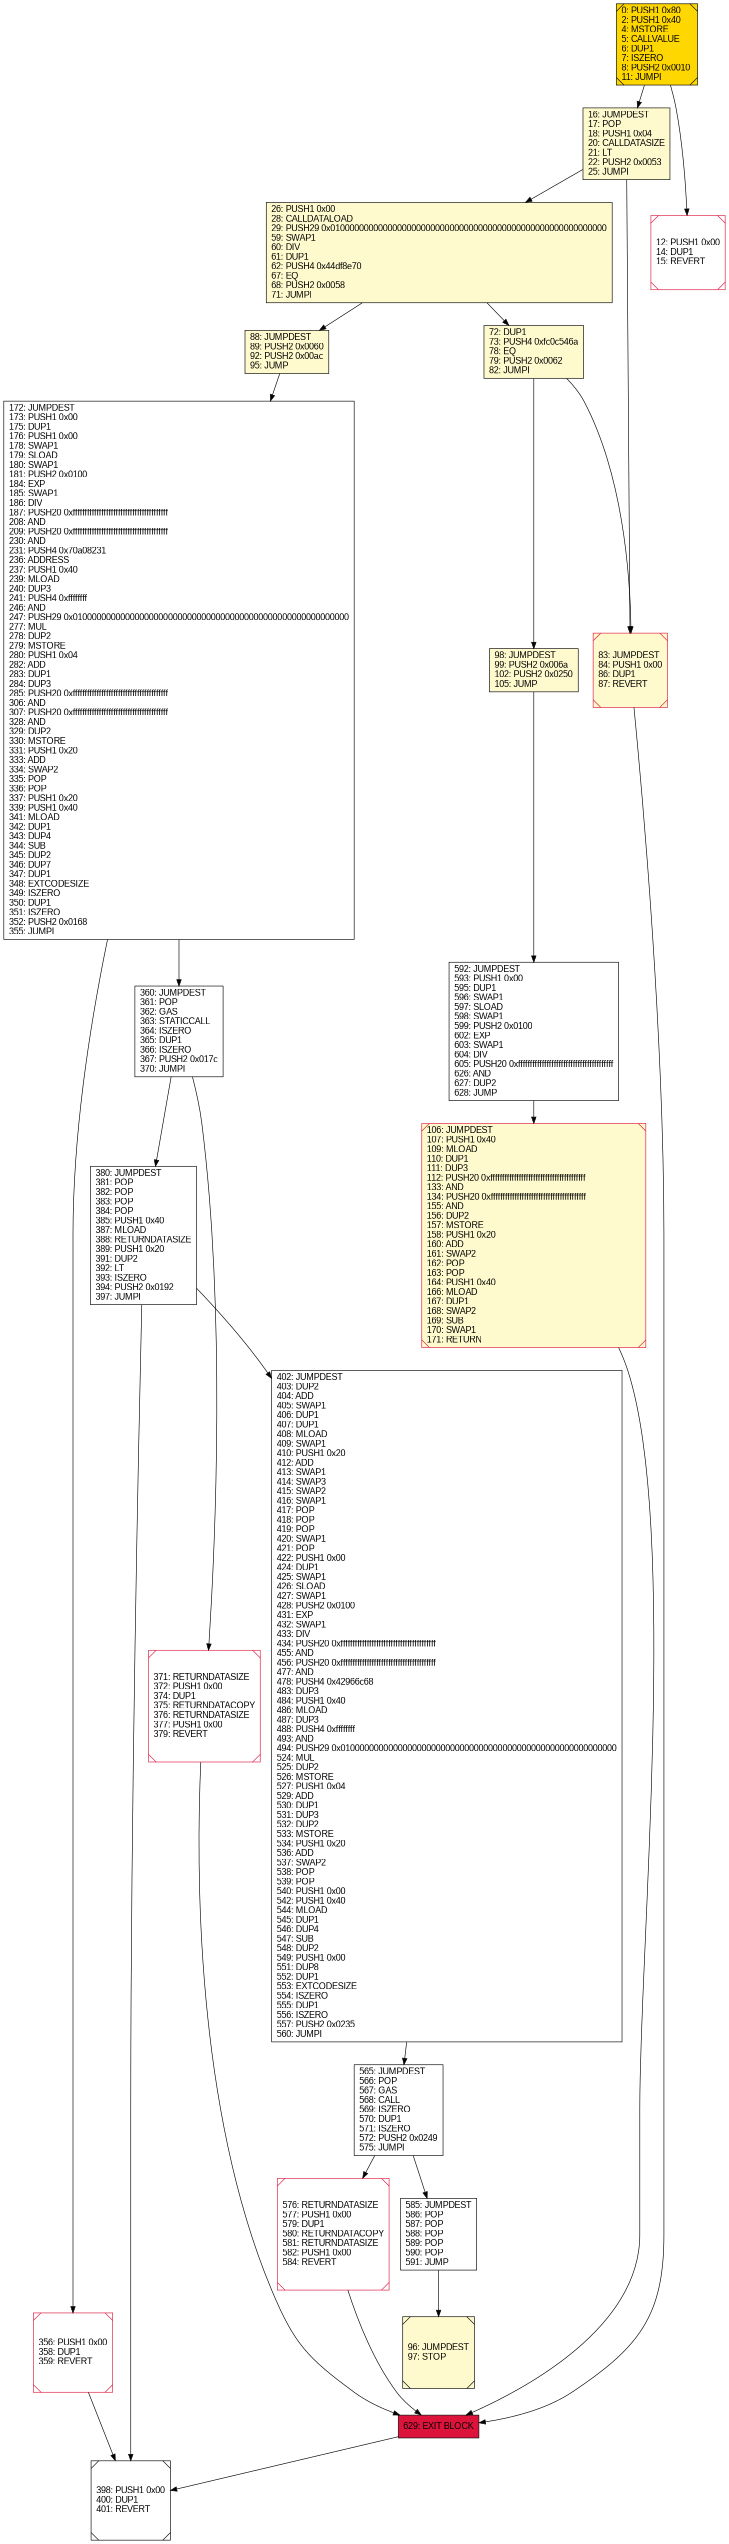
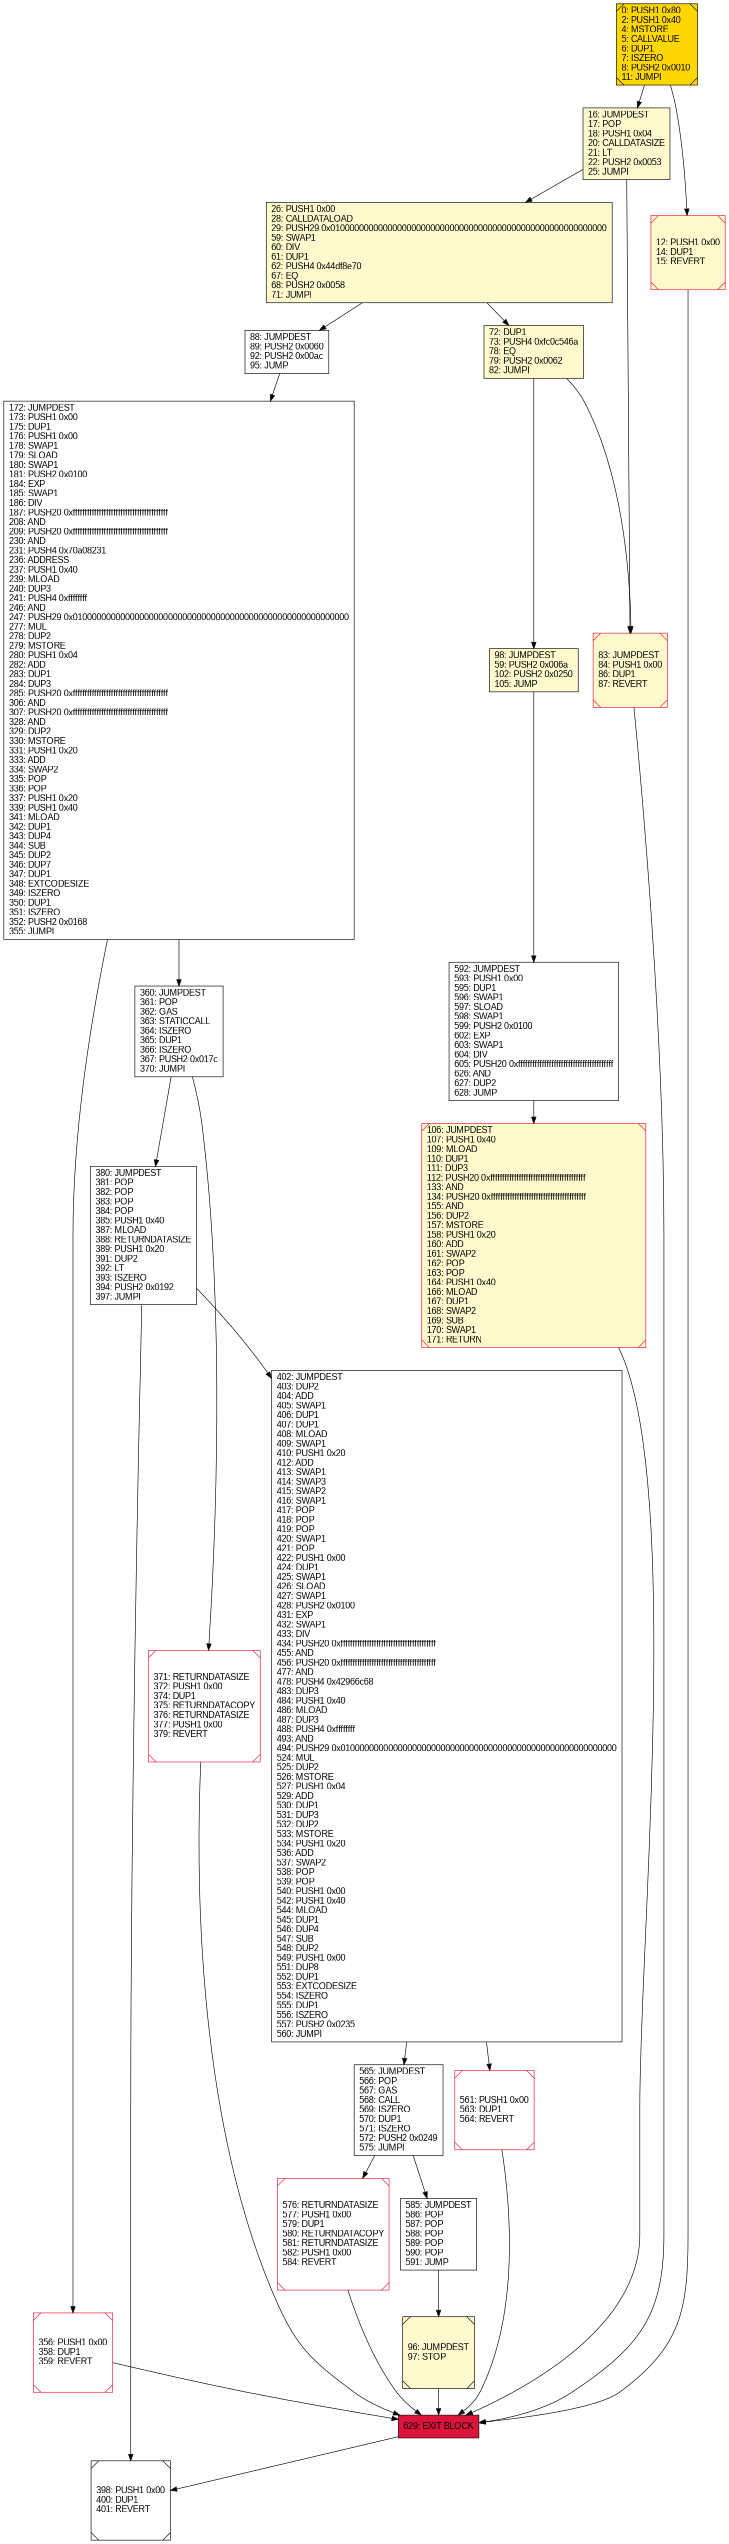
node "12: PUSH1 0x00 14: DUP1 15: REVERT": fillcolor white -> lemonchiffon
node "88: JUMPDEST 89: PUSH2 0x0060 92: PUSH2 0x00ac 95: JUMP": fillcolor lemonchiffon -> white
node "98: JUMPDEST 99: PUSH2 0x006a 102: PUSH2 0x0250 105: JUMP": label "98: JUMPDEST 99: PUSH2 0x006a 102: PUSH2 0x0250 105: JUMP" -> "98: JUMPDEST 59: PUSH2 0x006a 102: PUSH2 0x0250 105: JUMP"
edge "12: PUSH1 0x00 14: DUP1 15: REVERT" -> "629: EXIT BLOCK": added
node "561: PUSH1 0x00 563: DUP1 564: REVERT": added
edge "96: JUMPDEST 97: STOP" -> "629: EXIT BLOCK": added
edge "356: PUSH1 0x00 358: DUP1 359: REVERT" -> "398: PUSH1 0x00 400: DUP1 401: REVERT": now "356: PUSH1 0x00 358: DUP1 359: REVERT" -> "629: EXIT BLOCK"
